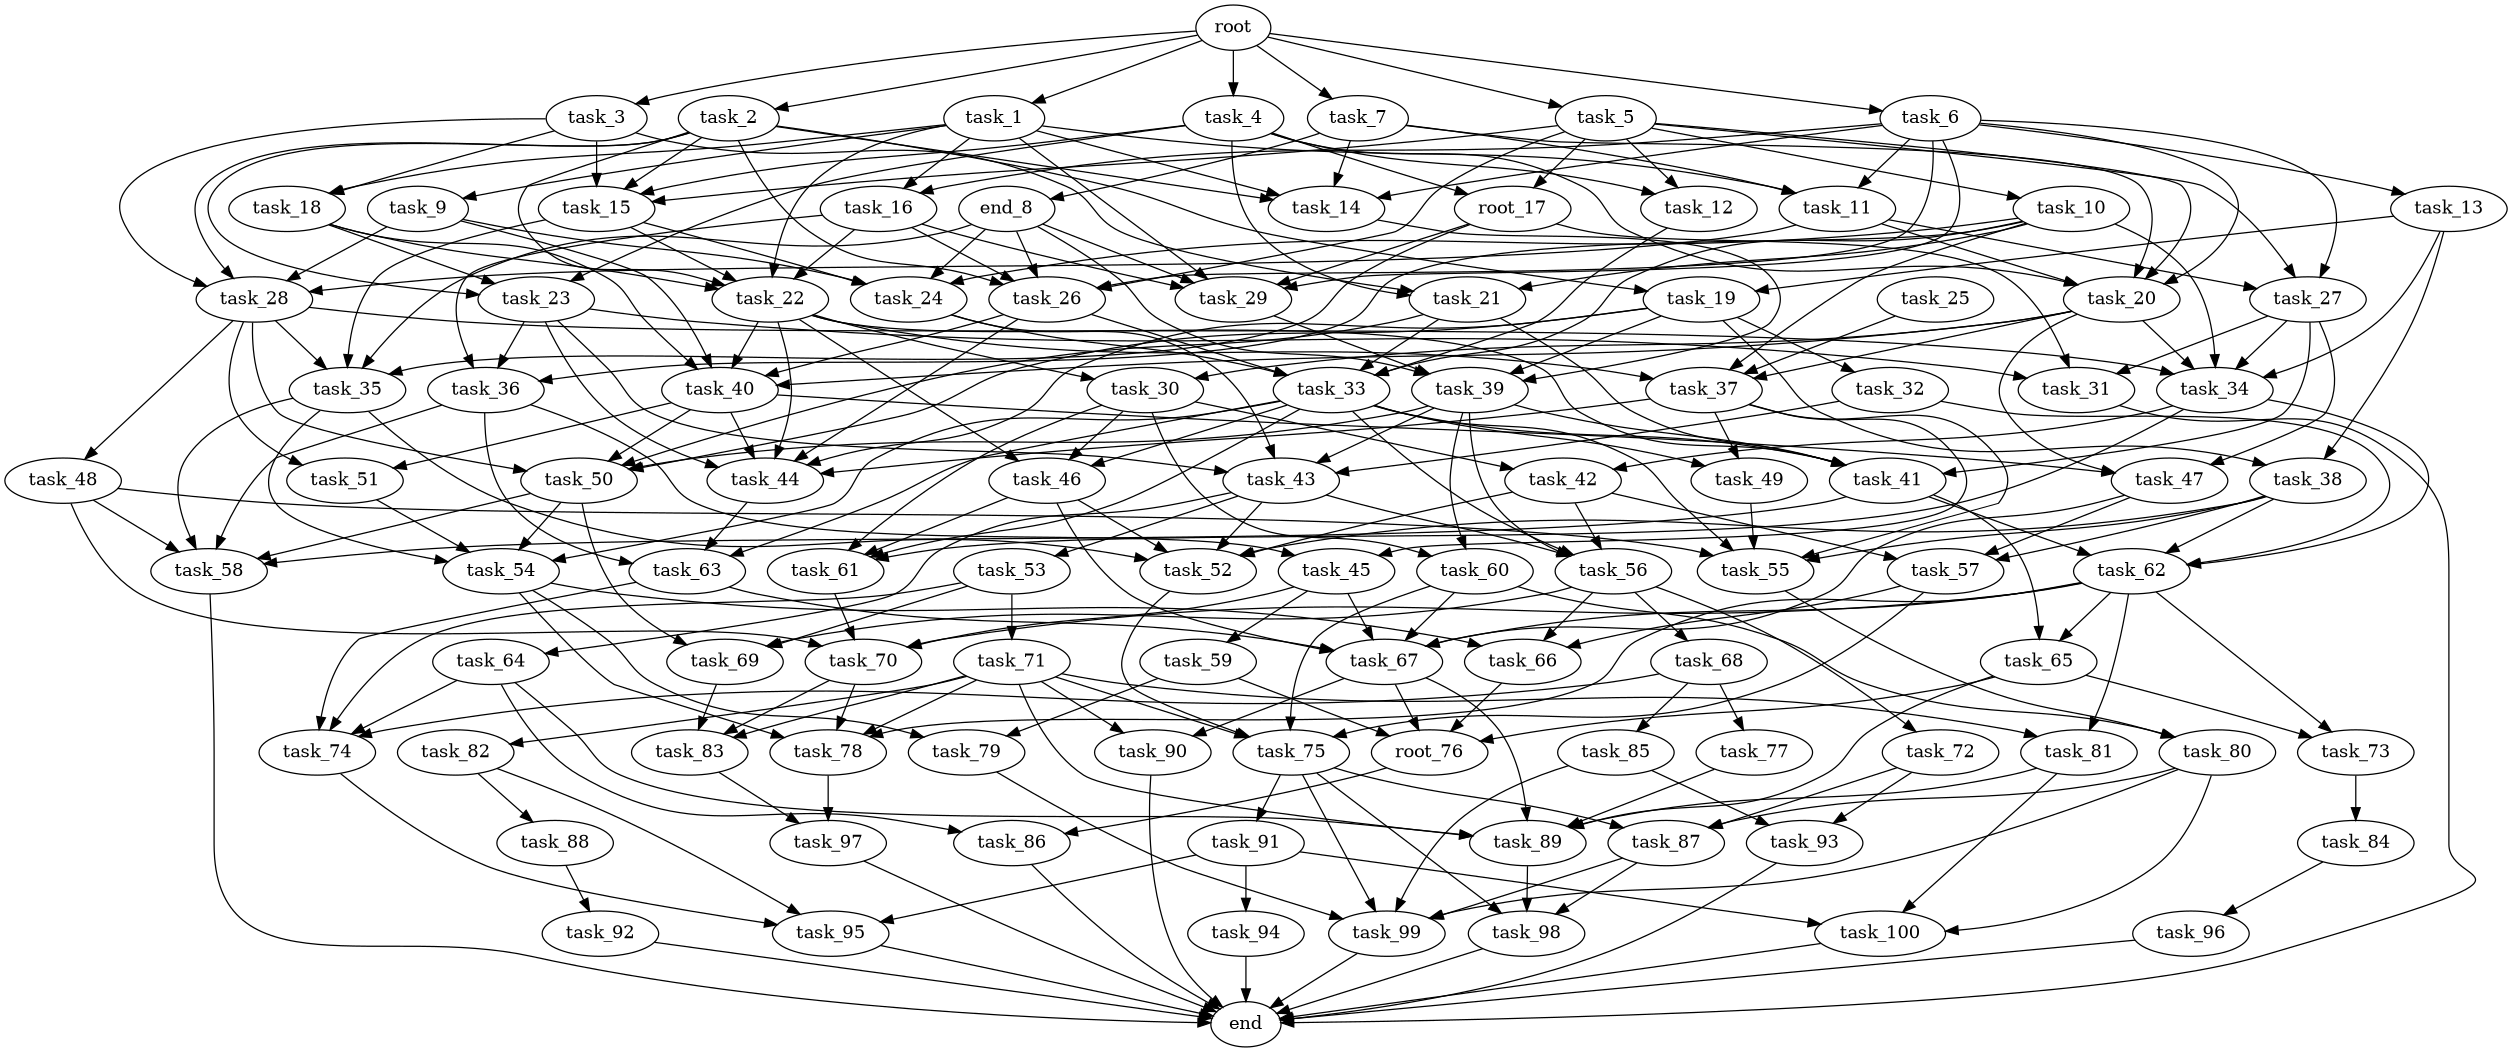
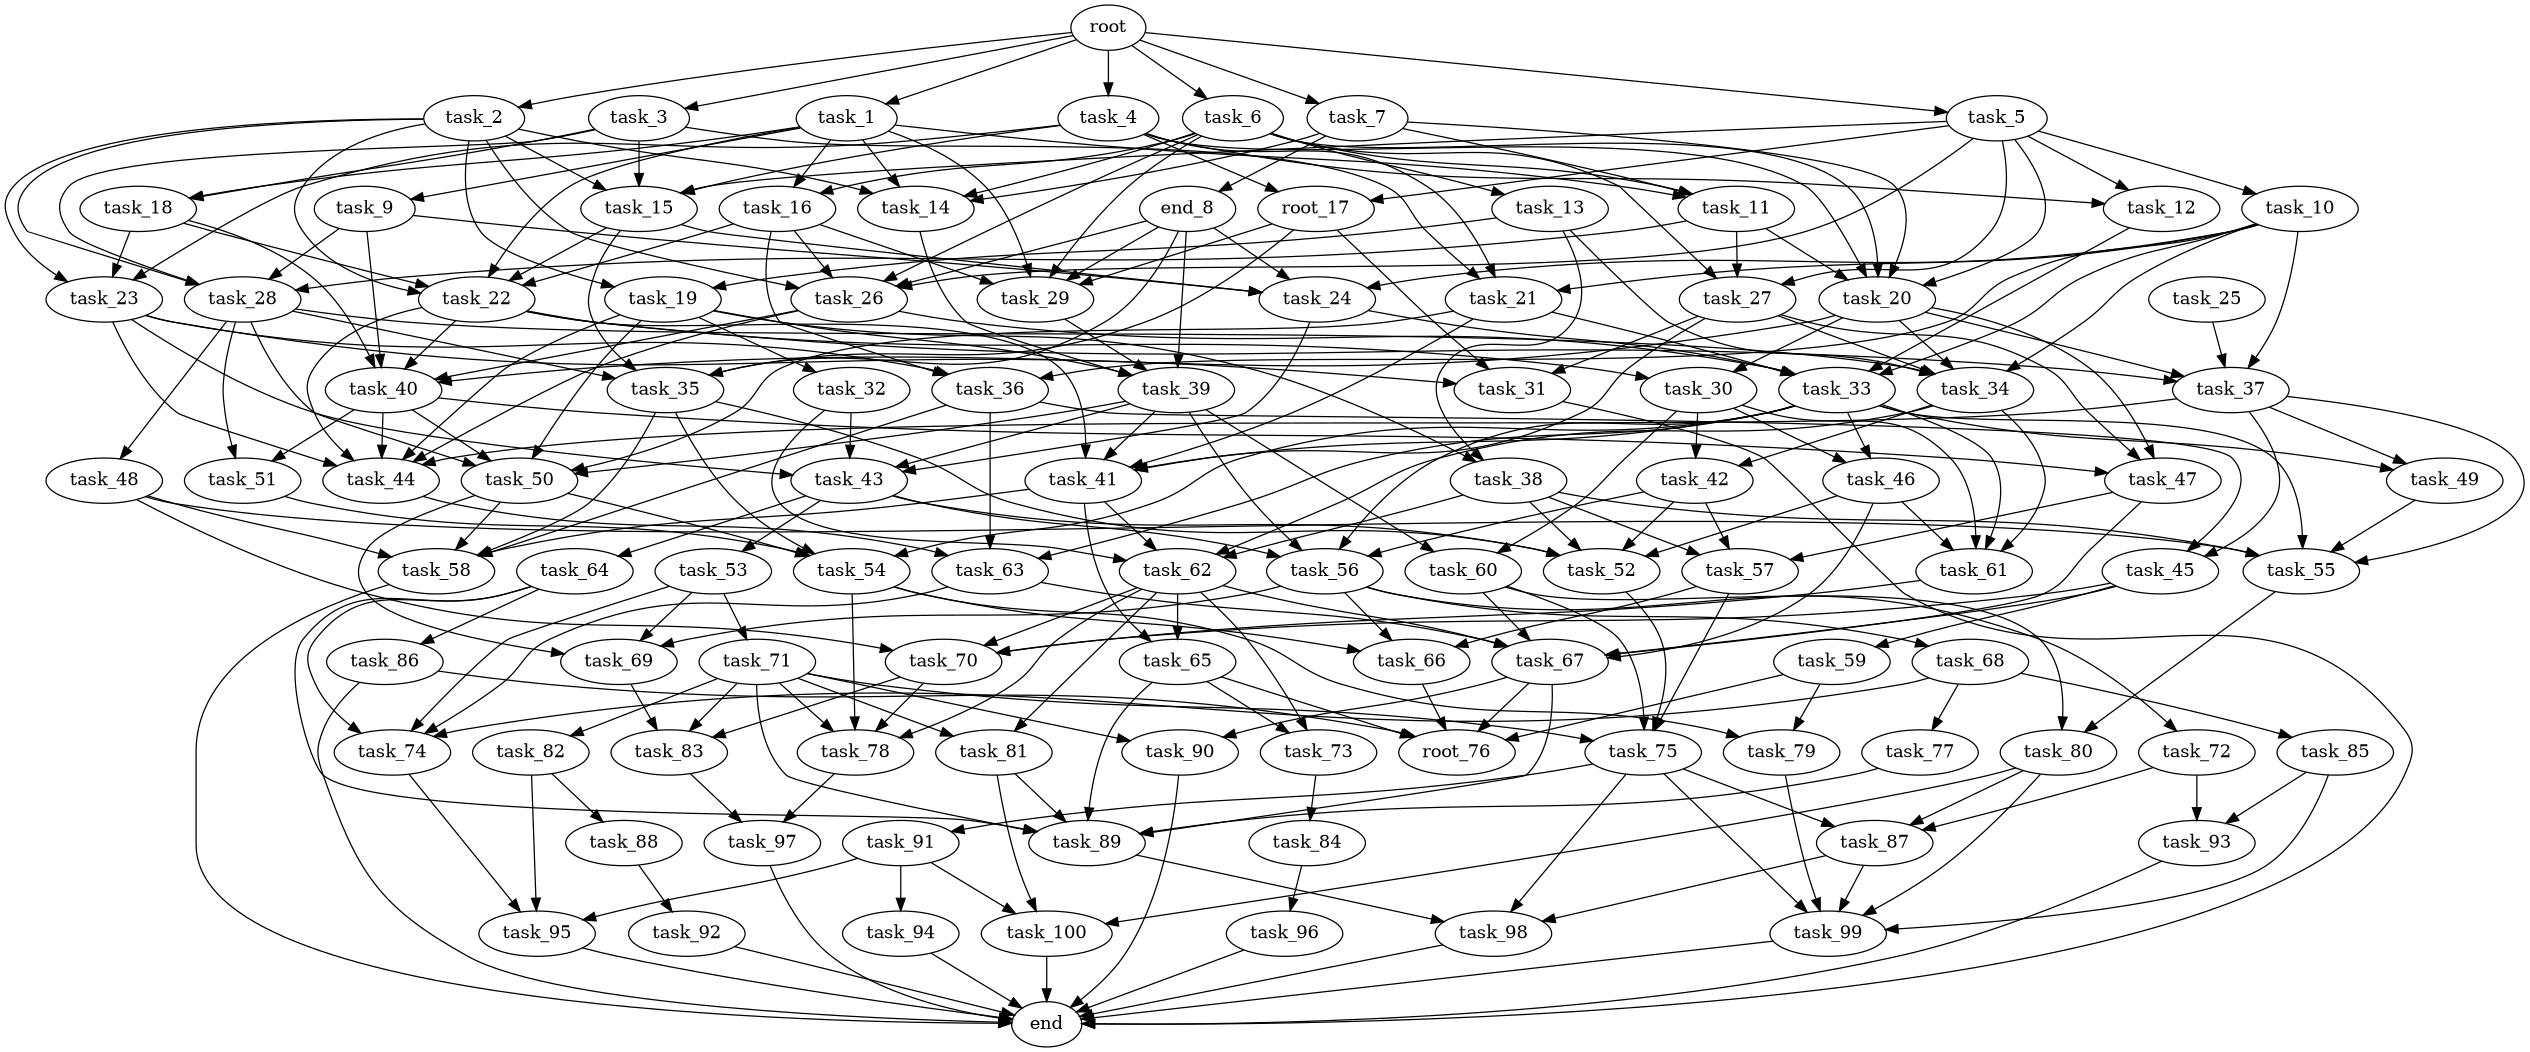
edge "task_22" -> "task_46": removed
edge "root_76" -> "task_86": reversed
